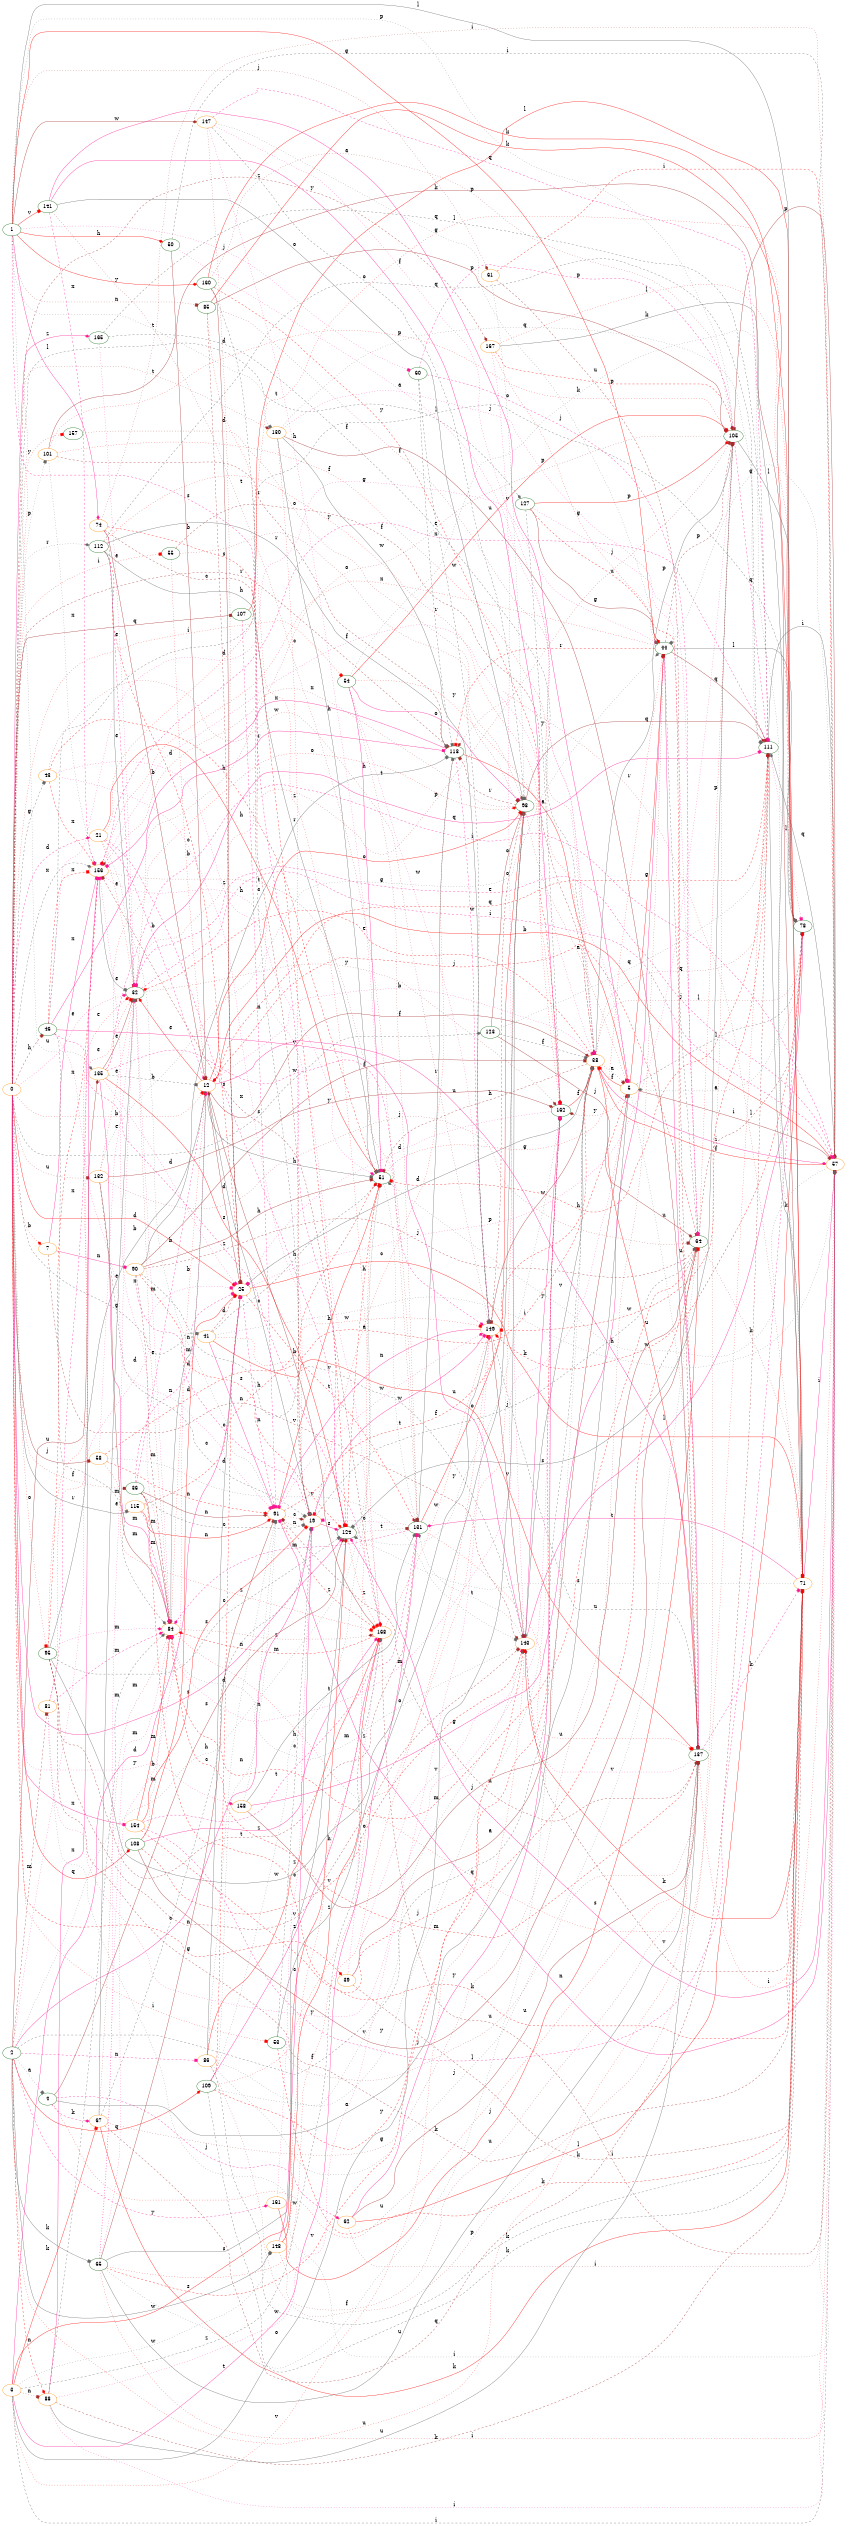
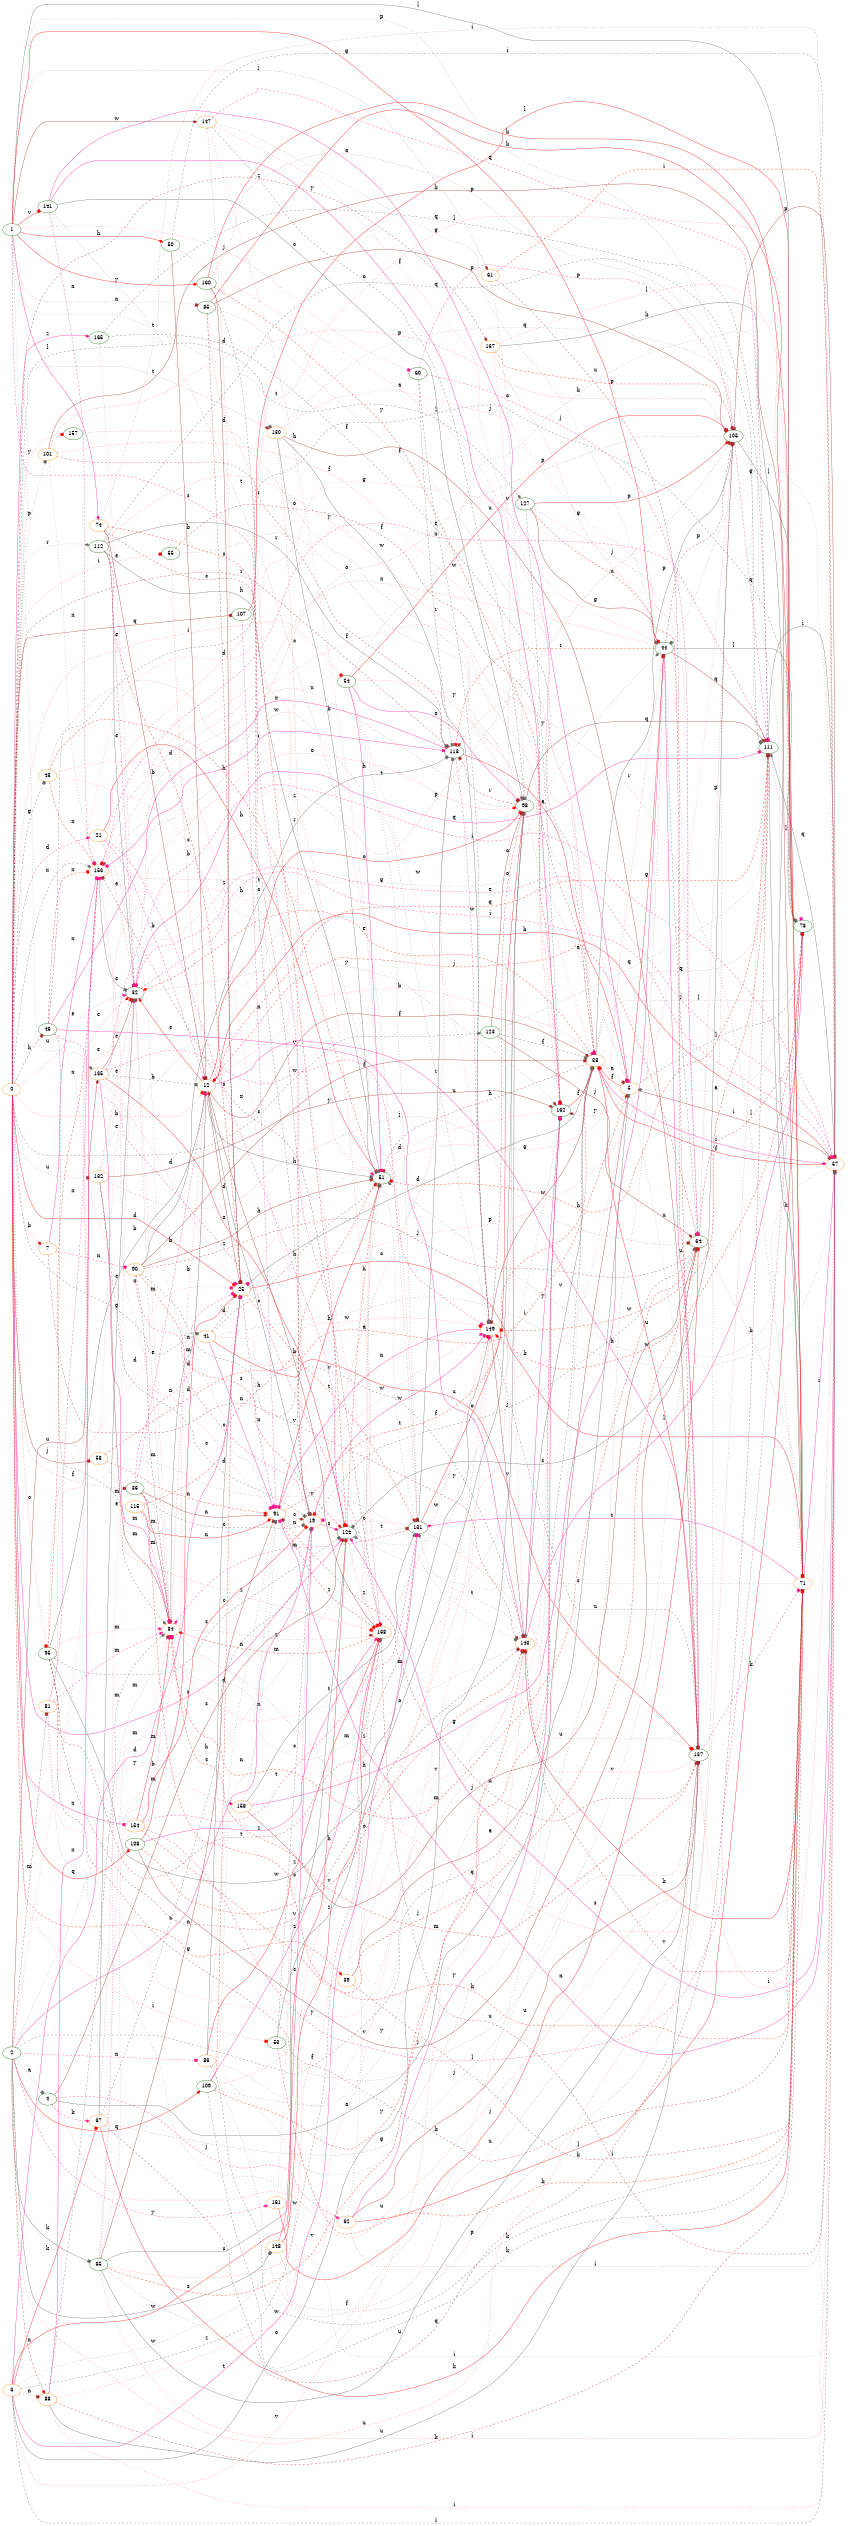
edge "7" -> "90": style solid -> dashed
edge "0" -> "115": removed, label "r"
edge "109" -> "51": now "62" -> "51"
